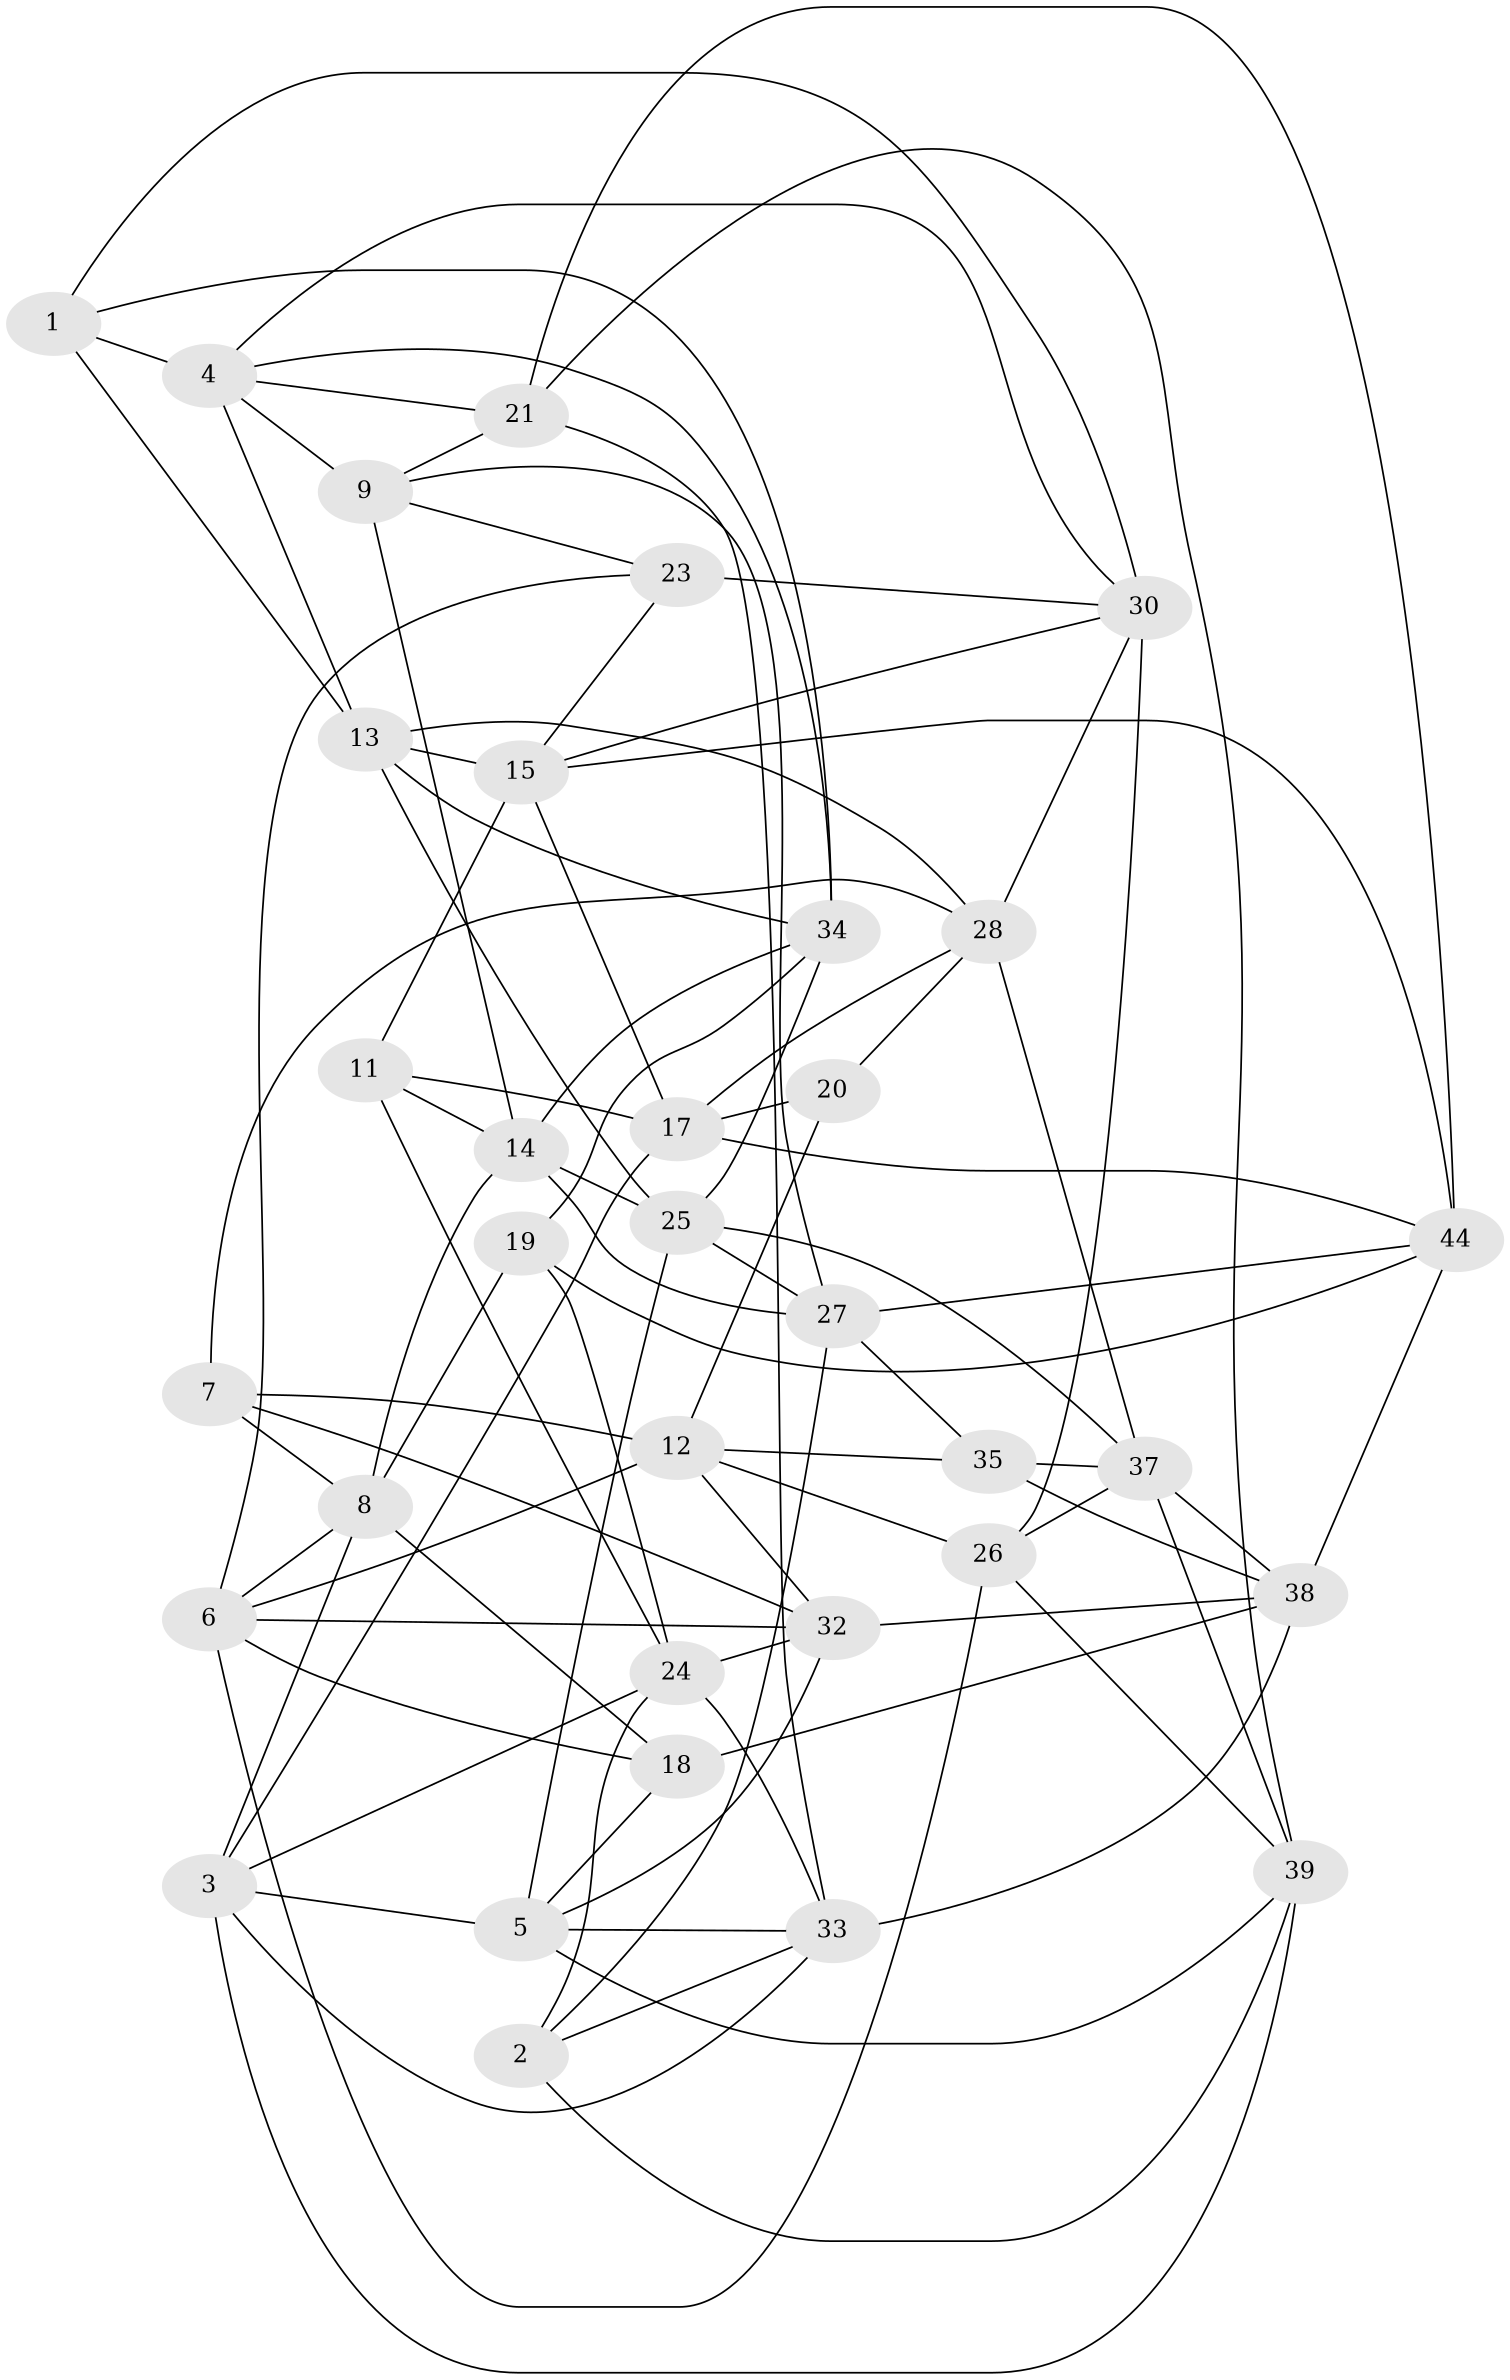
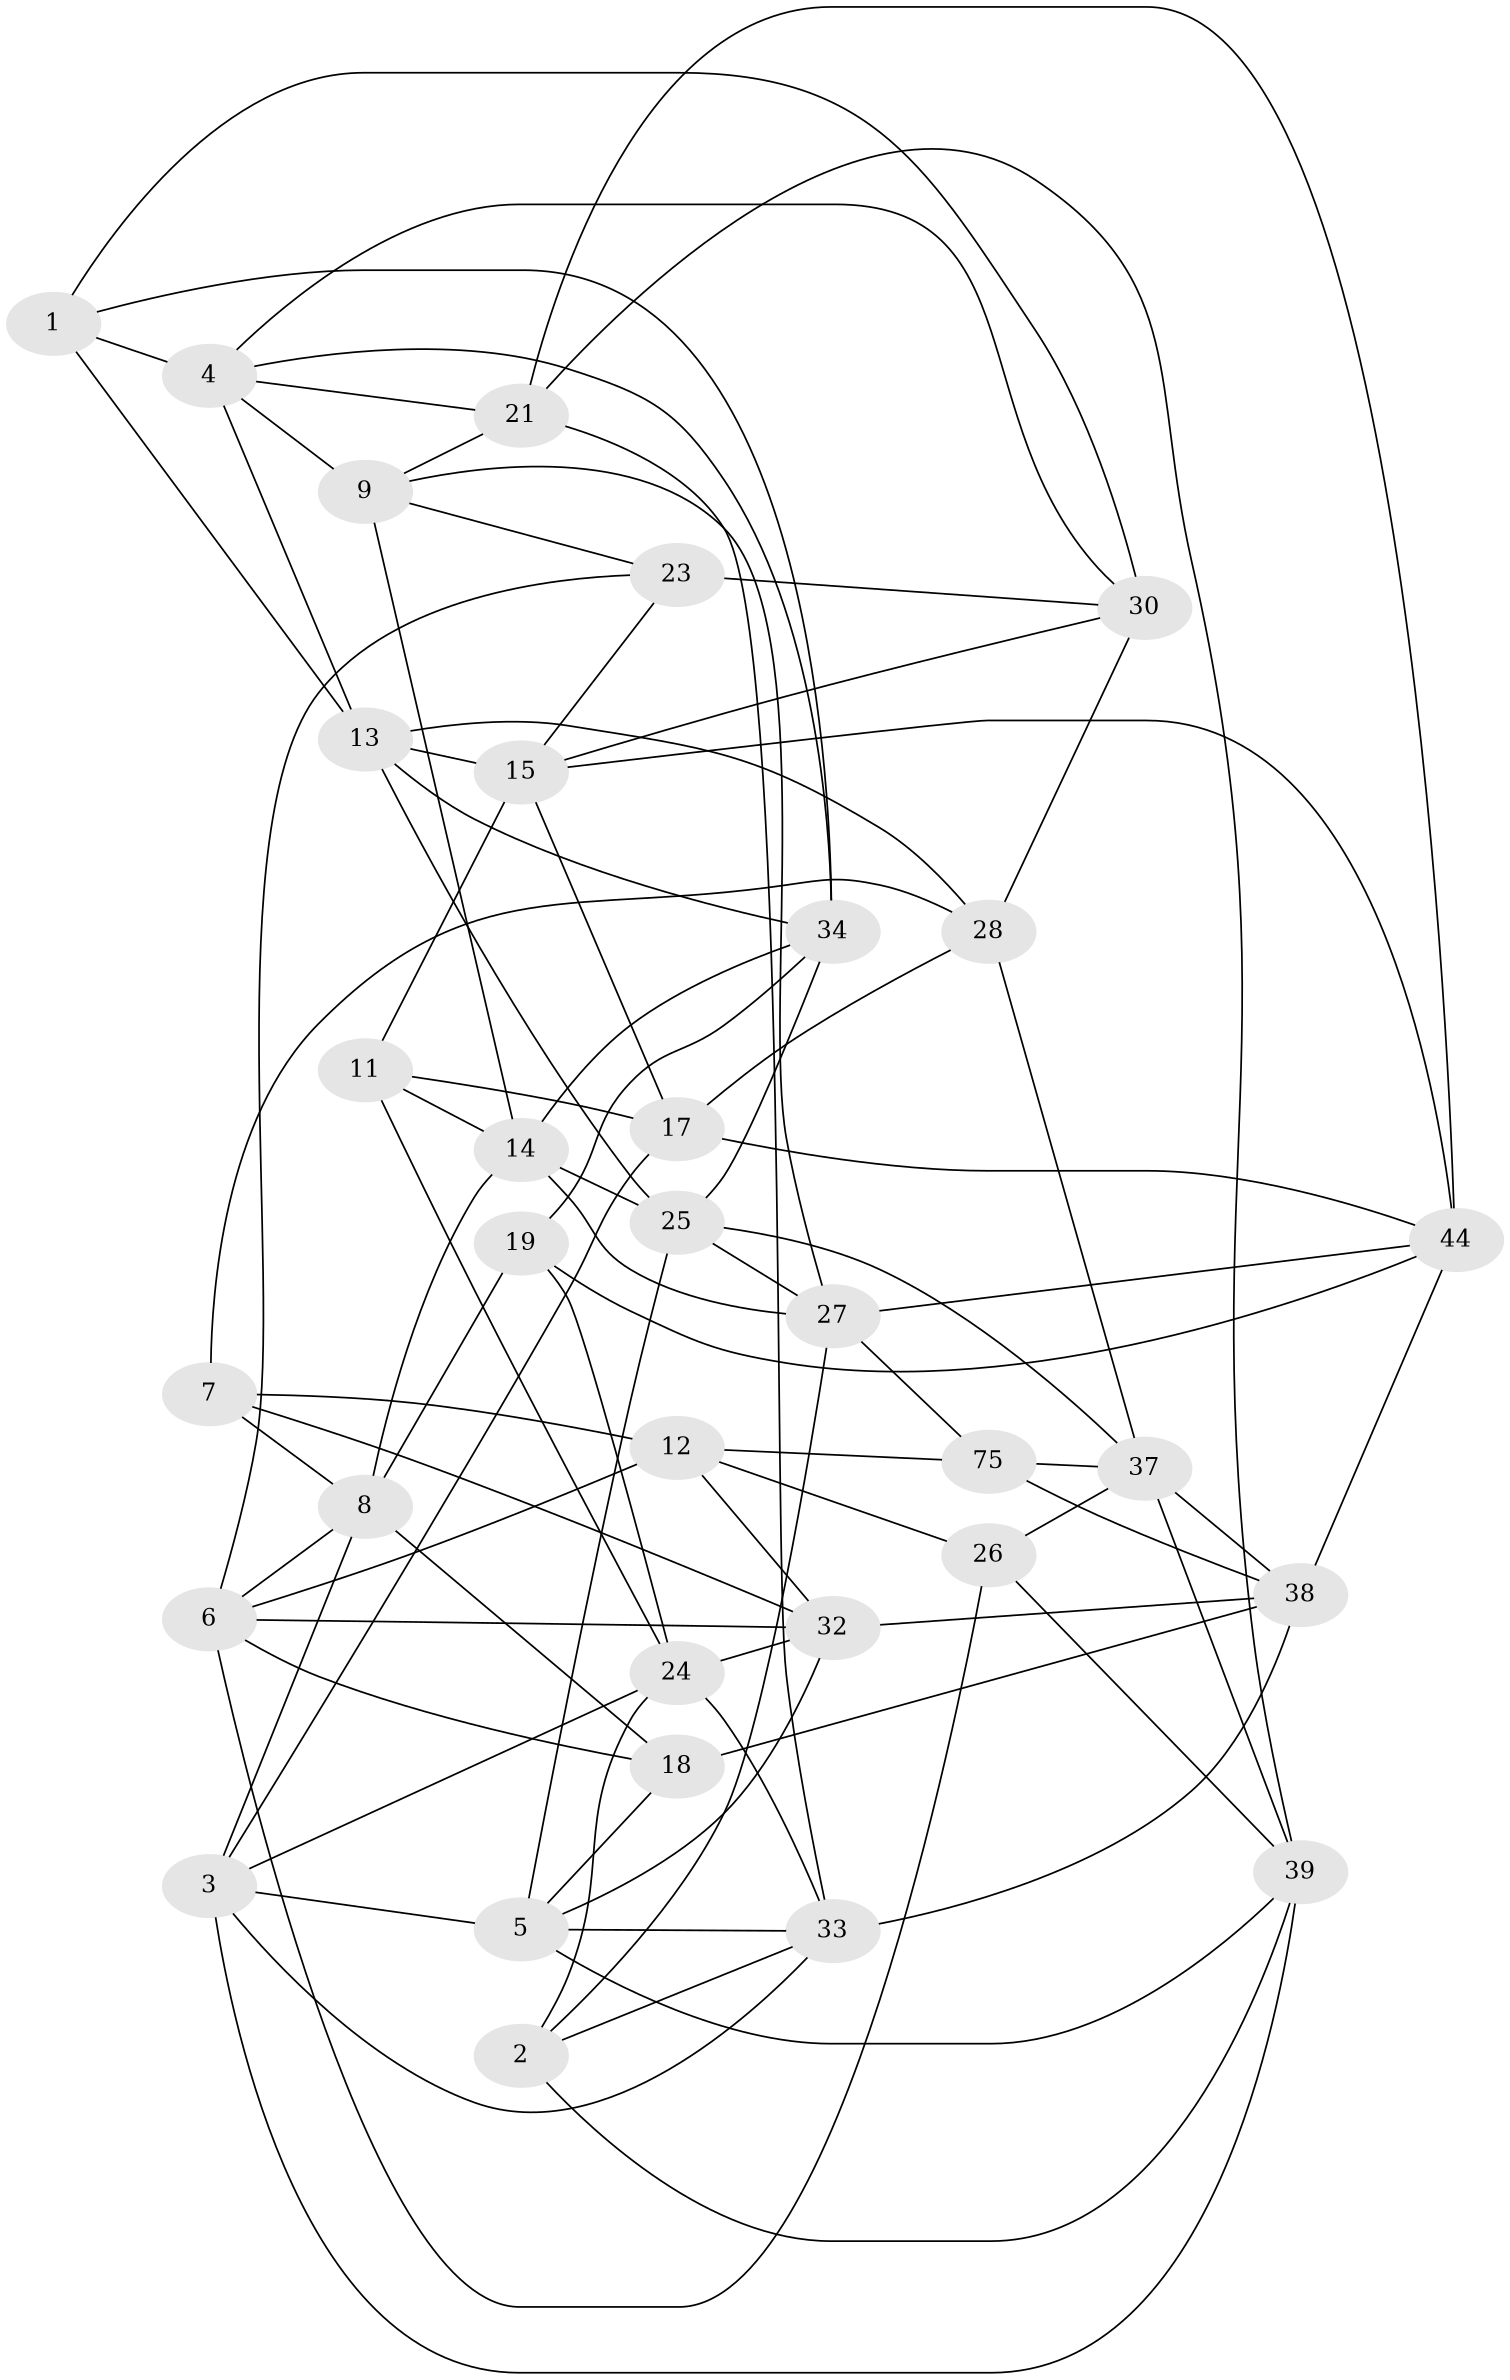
node "20": removed
edge "30" -- "26": removed
node "35": label "35" -> "75"
